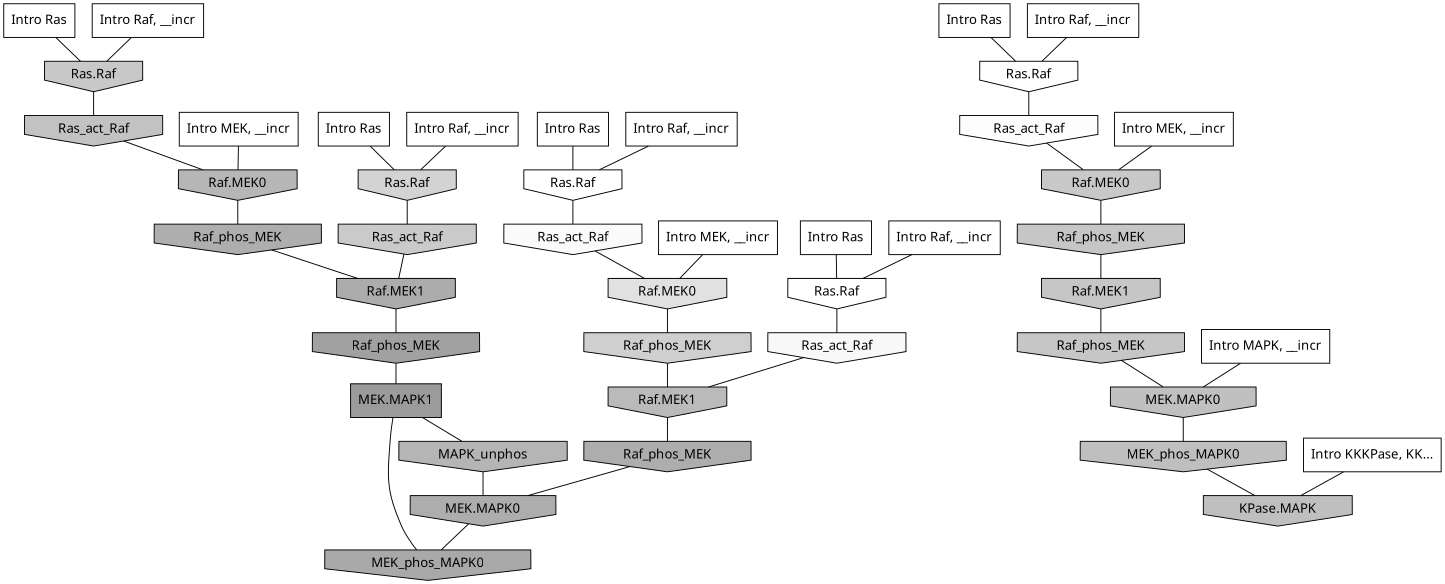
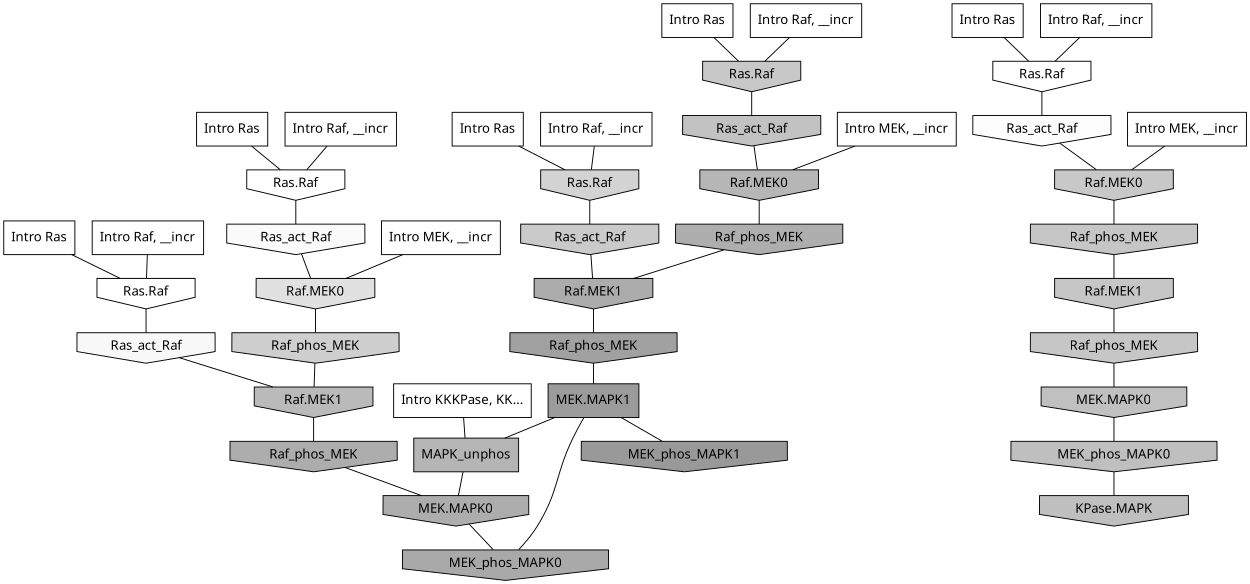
node "Intro MAPK, __incr": removed
node "MAPK_unphos": shape invhouse -> box
node "MEK_phos_MAPK1": added
edge "Intro KKKPase, KK..." -- "KPase.MAPK": now "Intro KKKPase, KK..." -- "MAPK_unphos"
